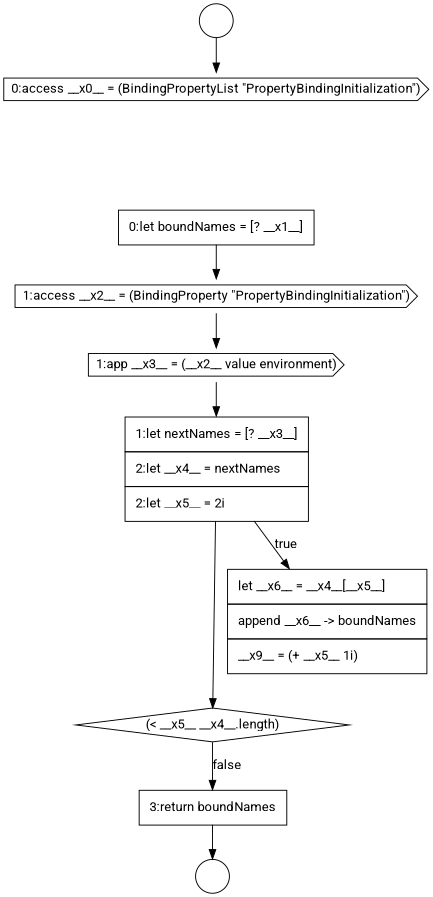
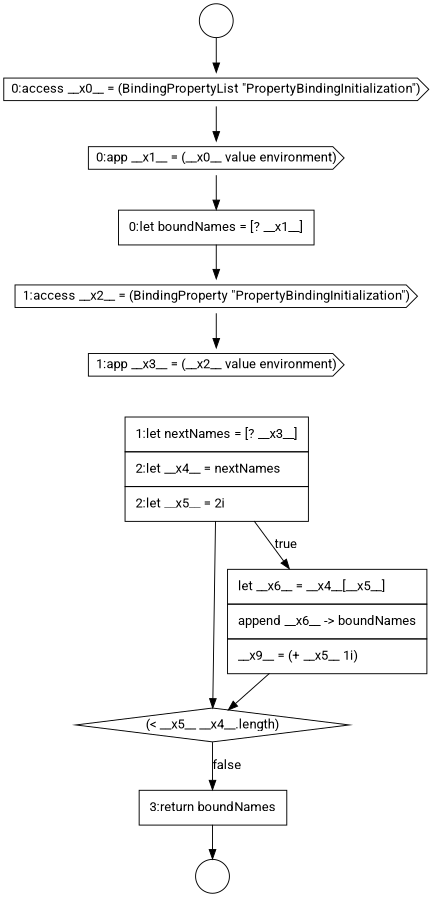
node "0:app __x1__ = (__x0__ value environment)": added
edge "1:app __x3__ = (__x2__ value environment)" -> "1:let nextNames = [? __x3__]": removed
edge "let __x6__ = __x4__[__x5__]" -> "(< __x5__ __x4__.length)": added
